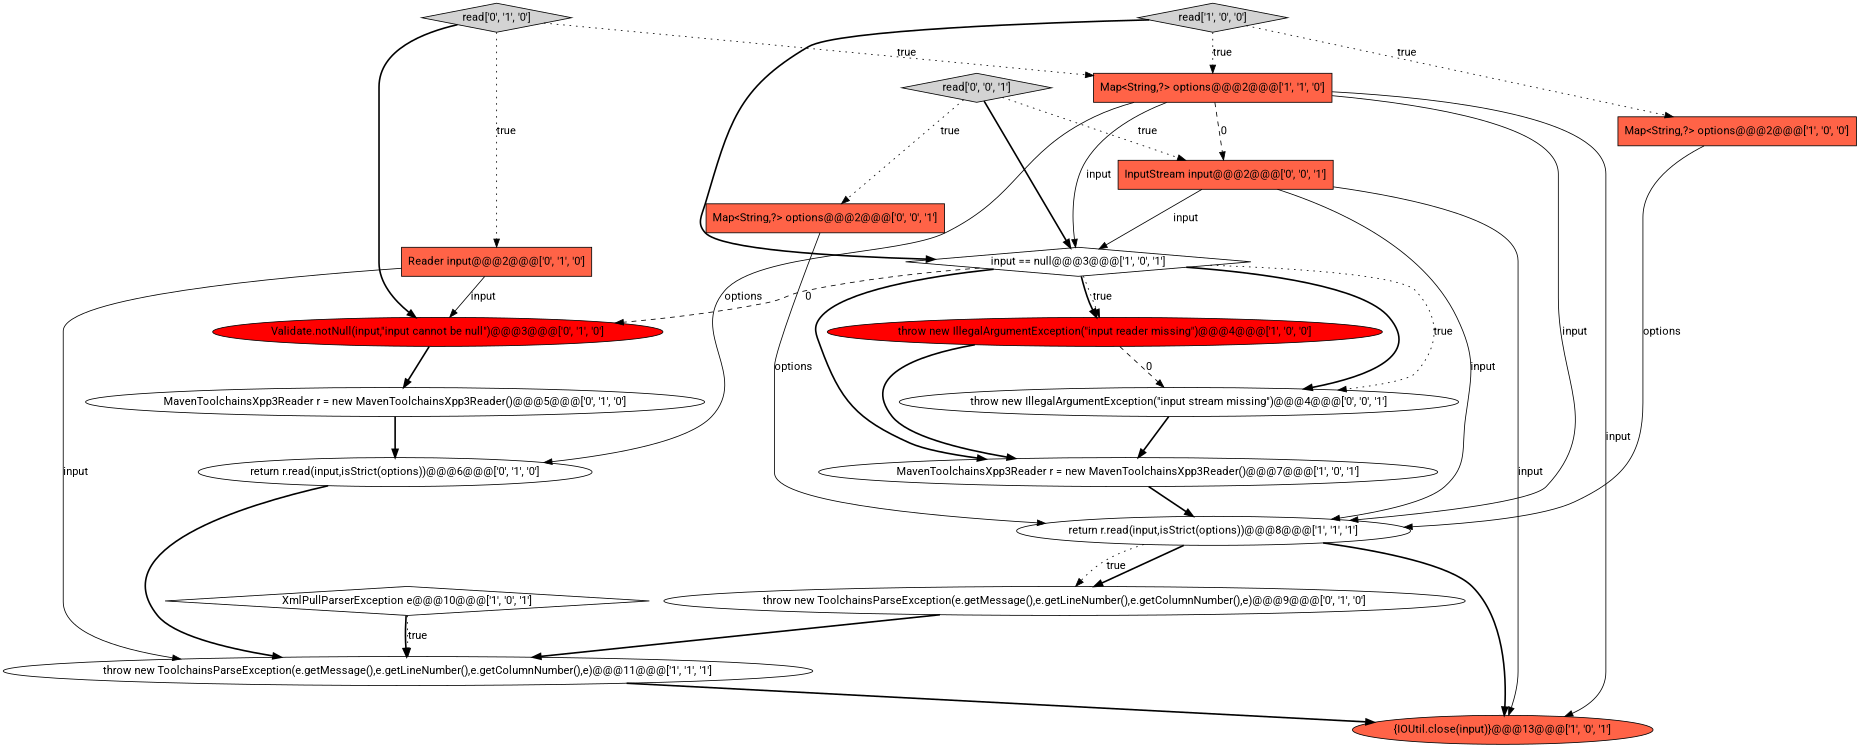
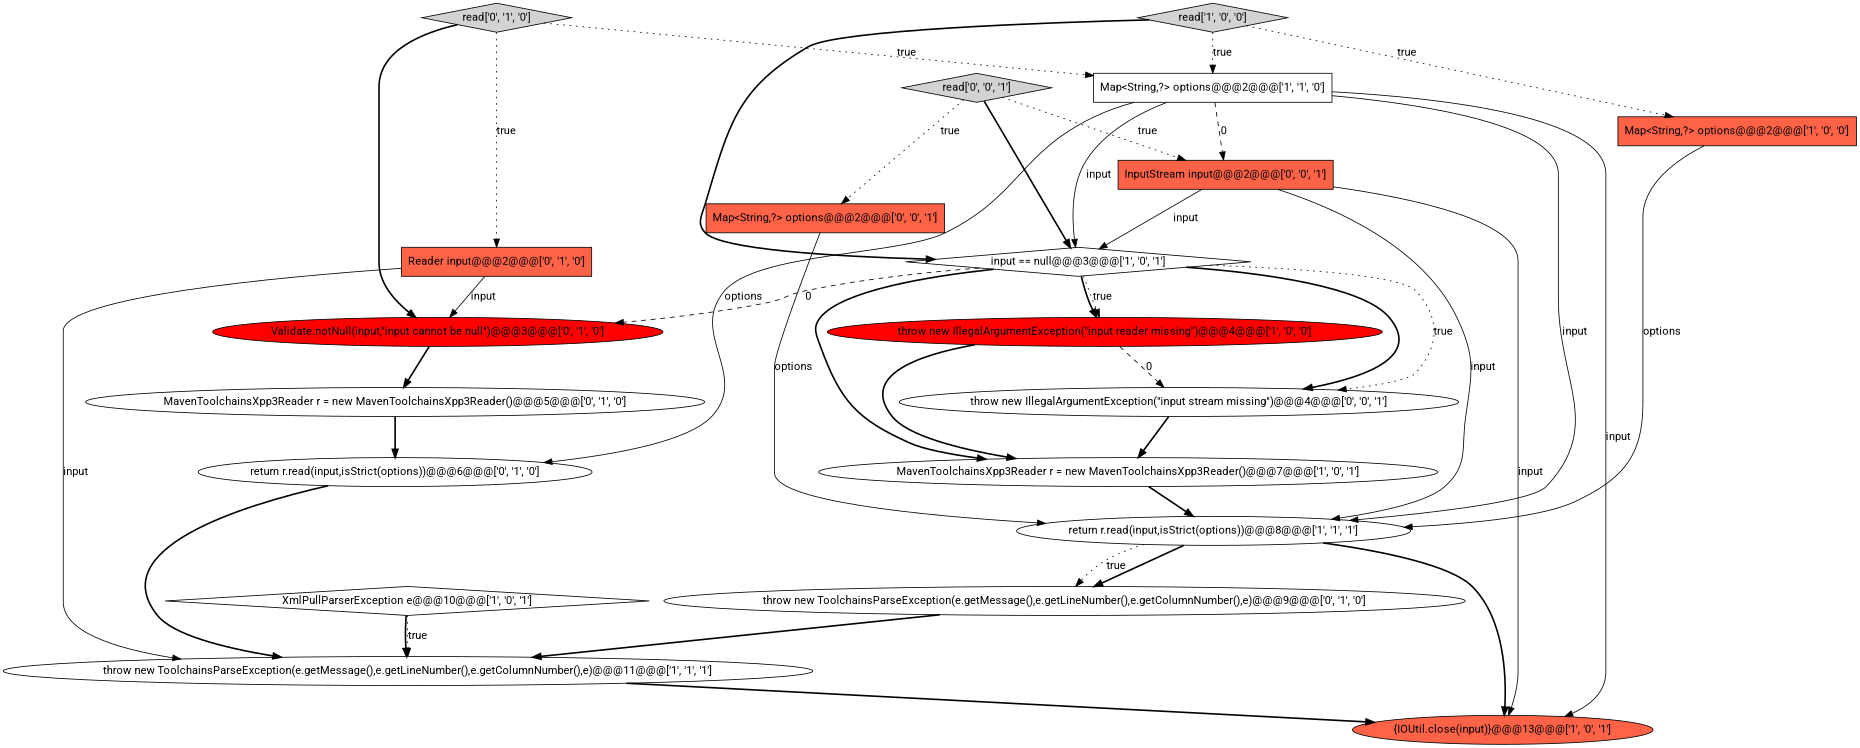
node "Map<String,?> options@@@2@@@['1', '1', '0']": fillcolor tomato -> white
